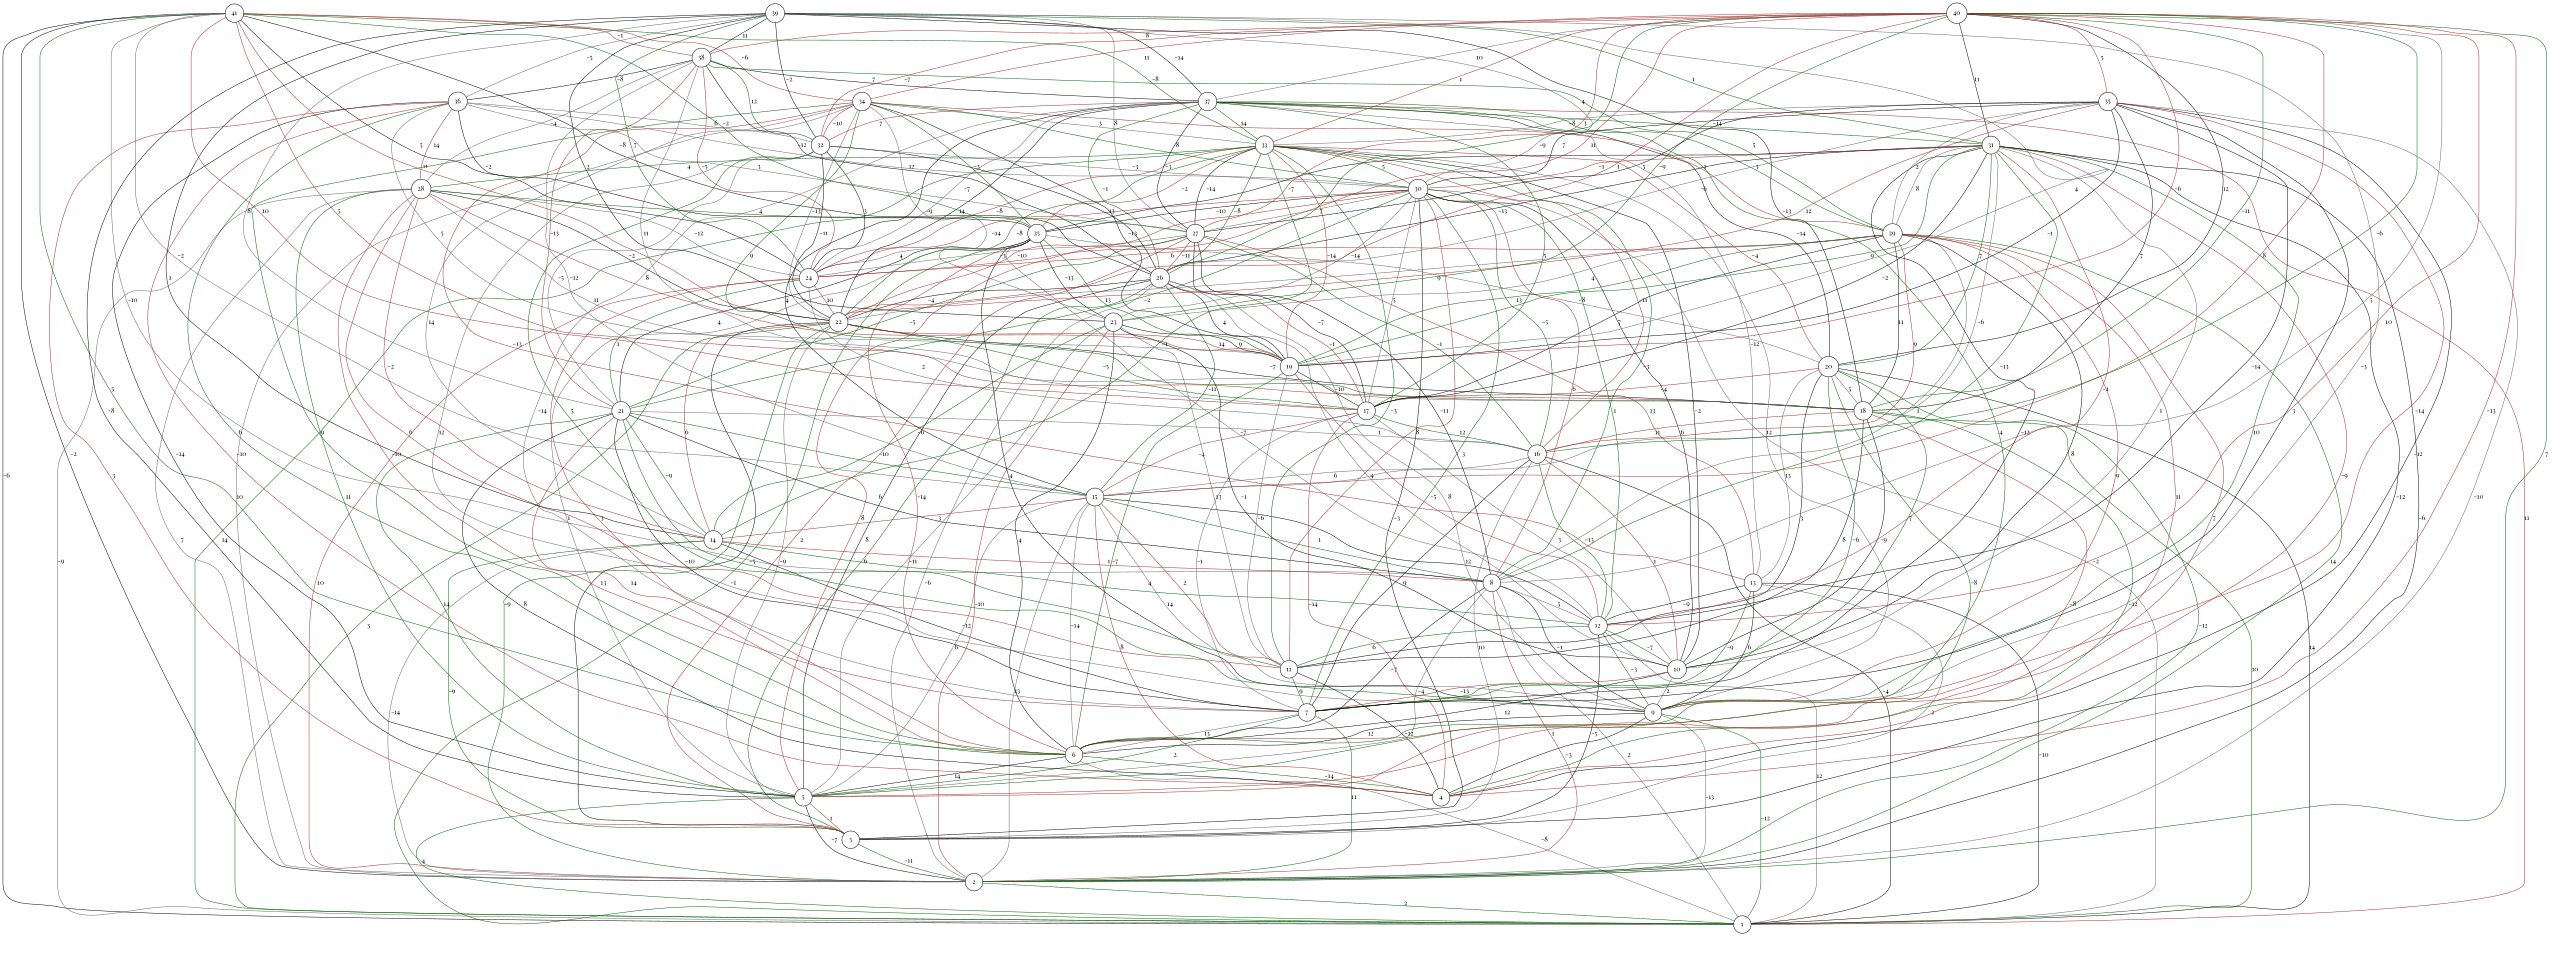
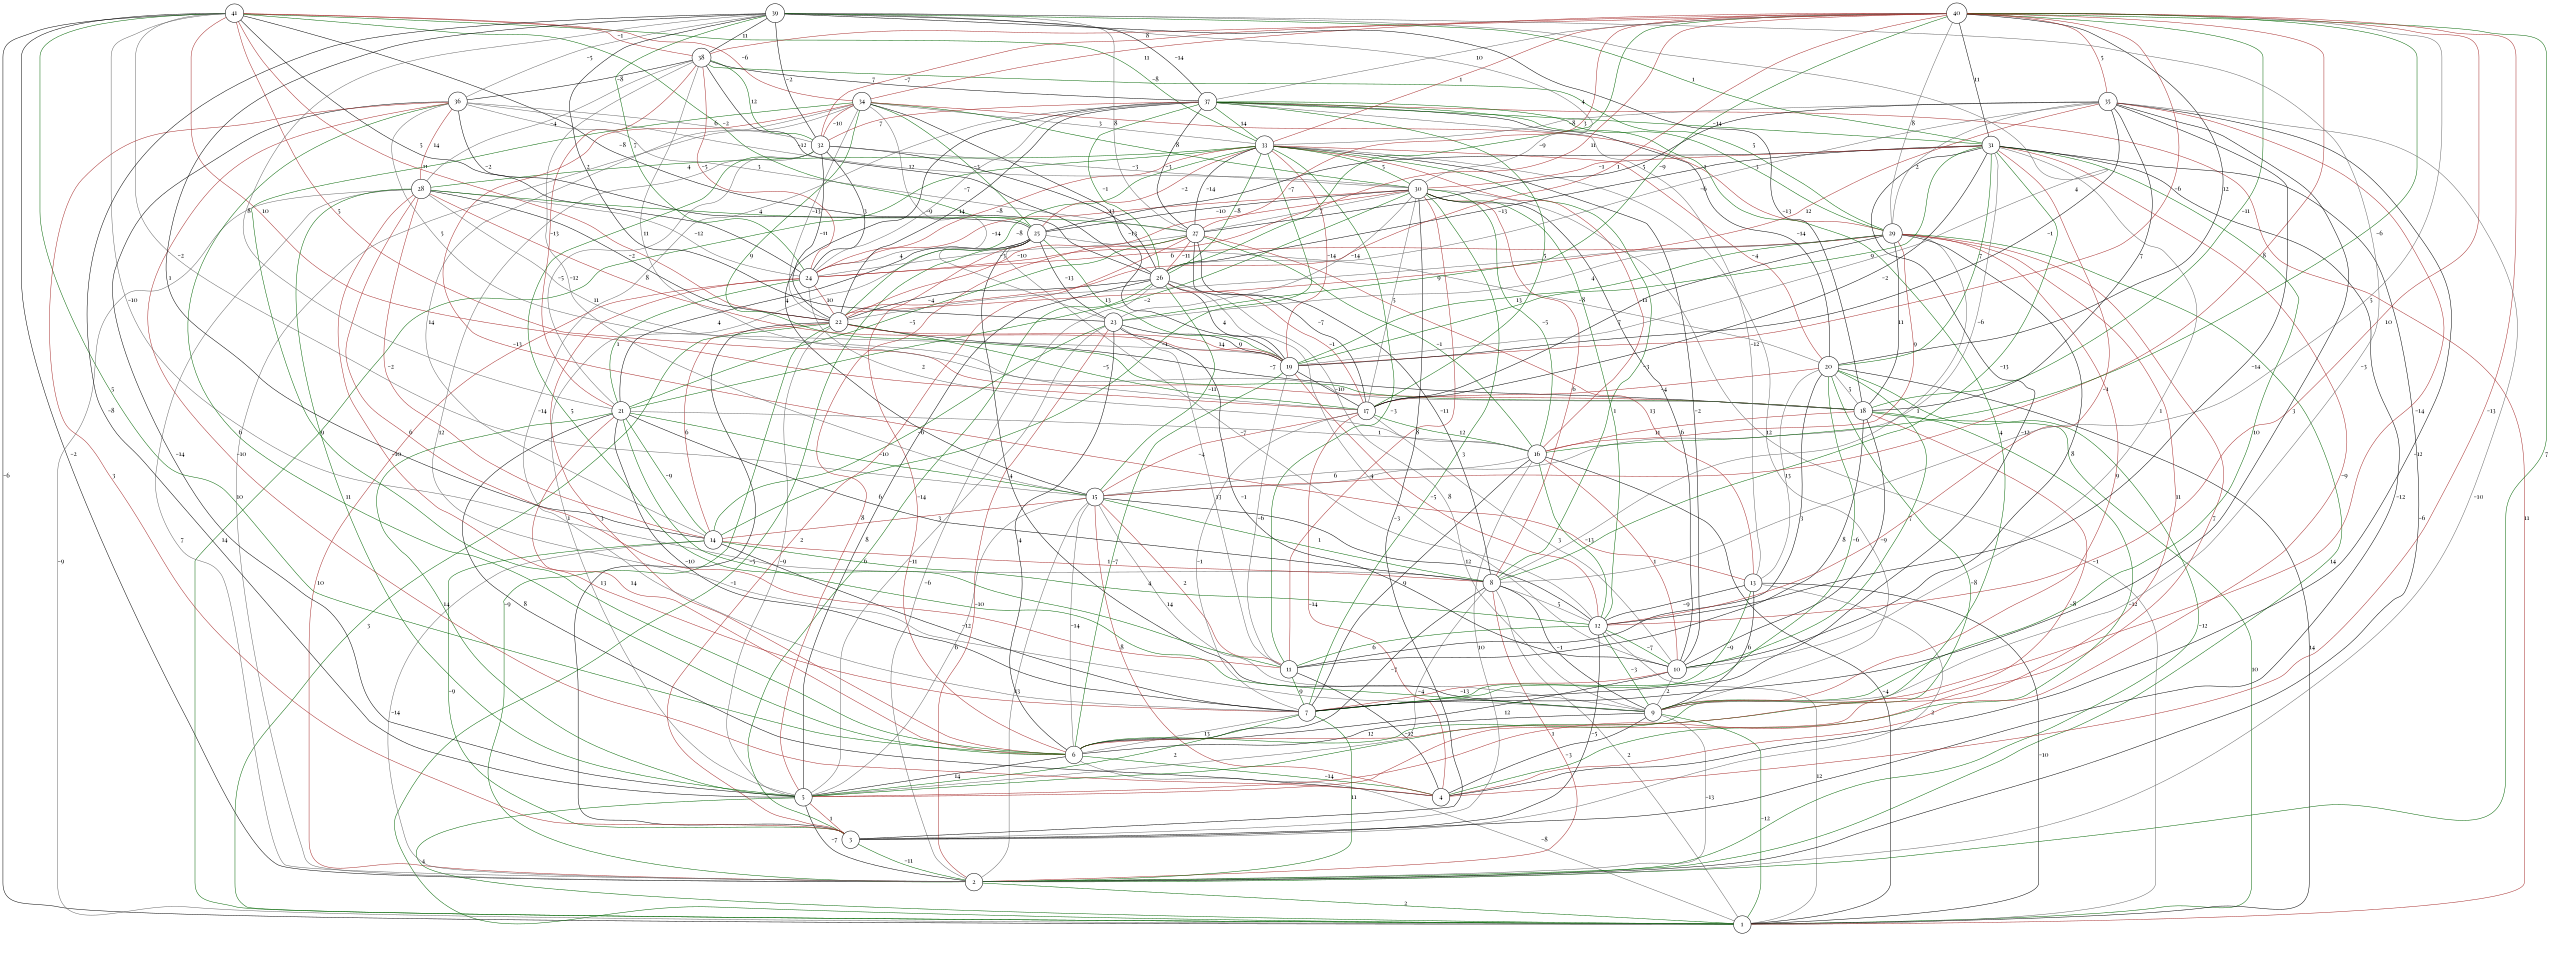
edge "35" -- "30": removed, label "7"
edge "31" -- "29": now "40" -- "29"
edge "30" -- "1": label "-2" -> "-1"
